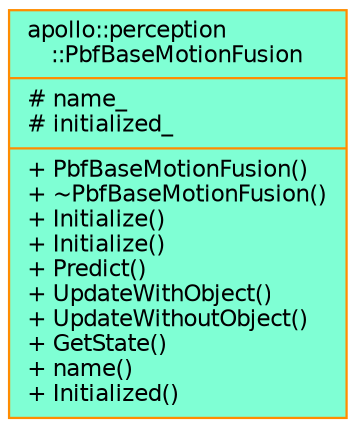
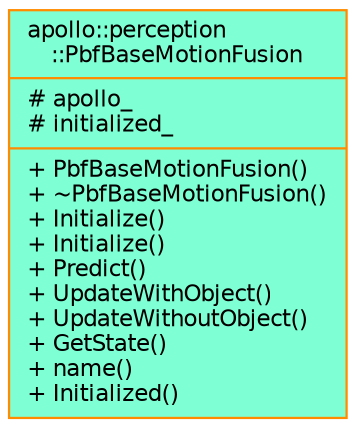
node "apollo::perception": text "# name_" -> "# apollo_"
